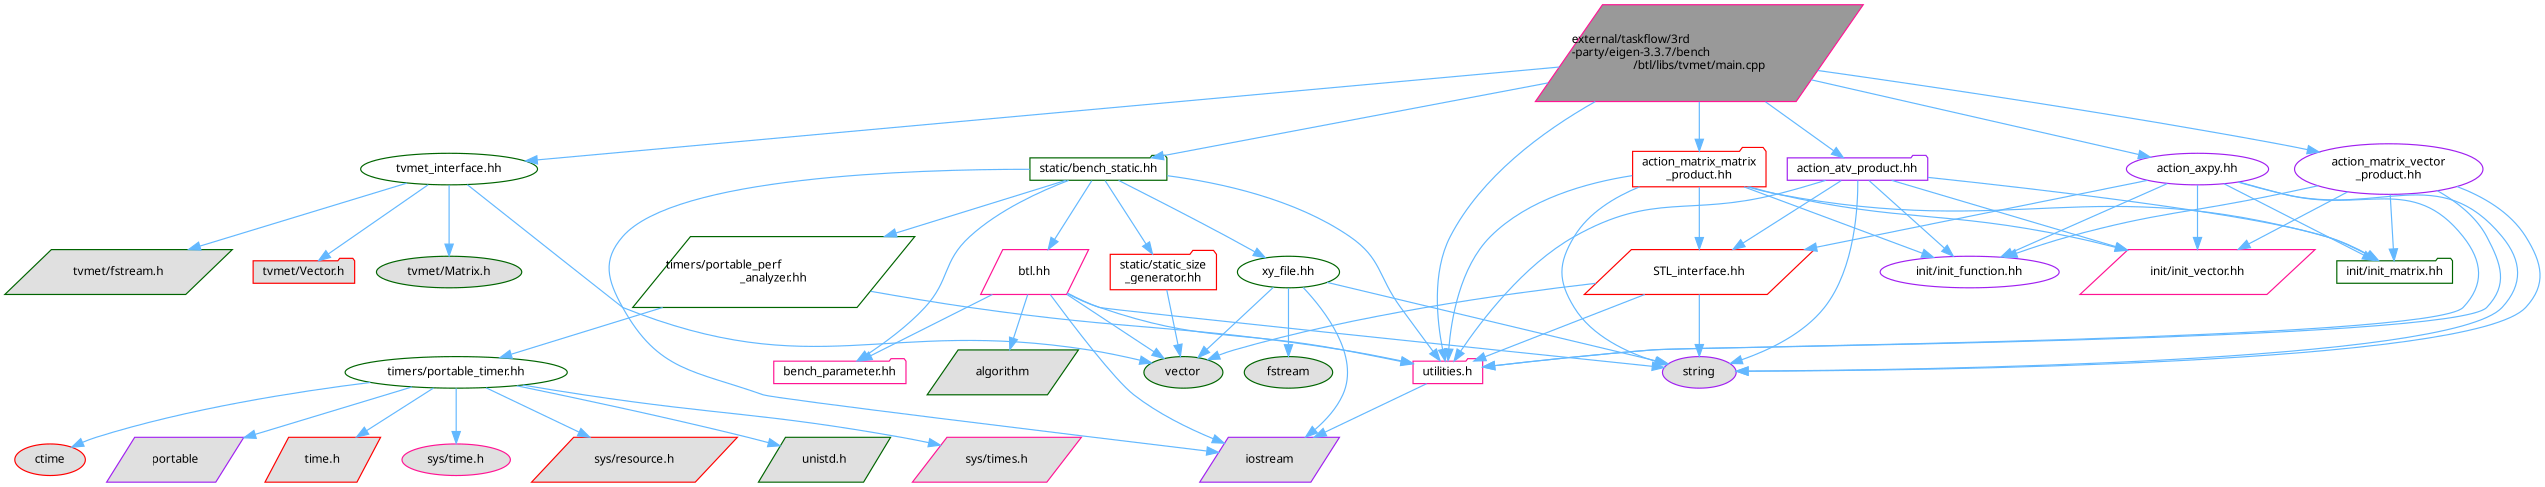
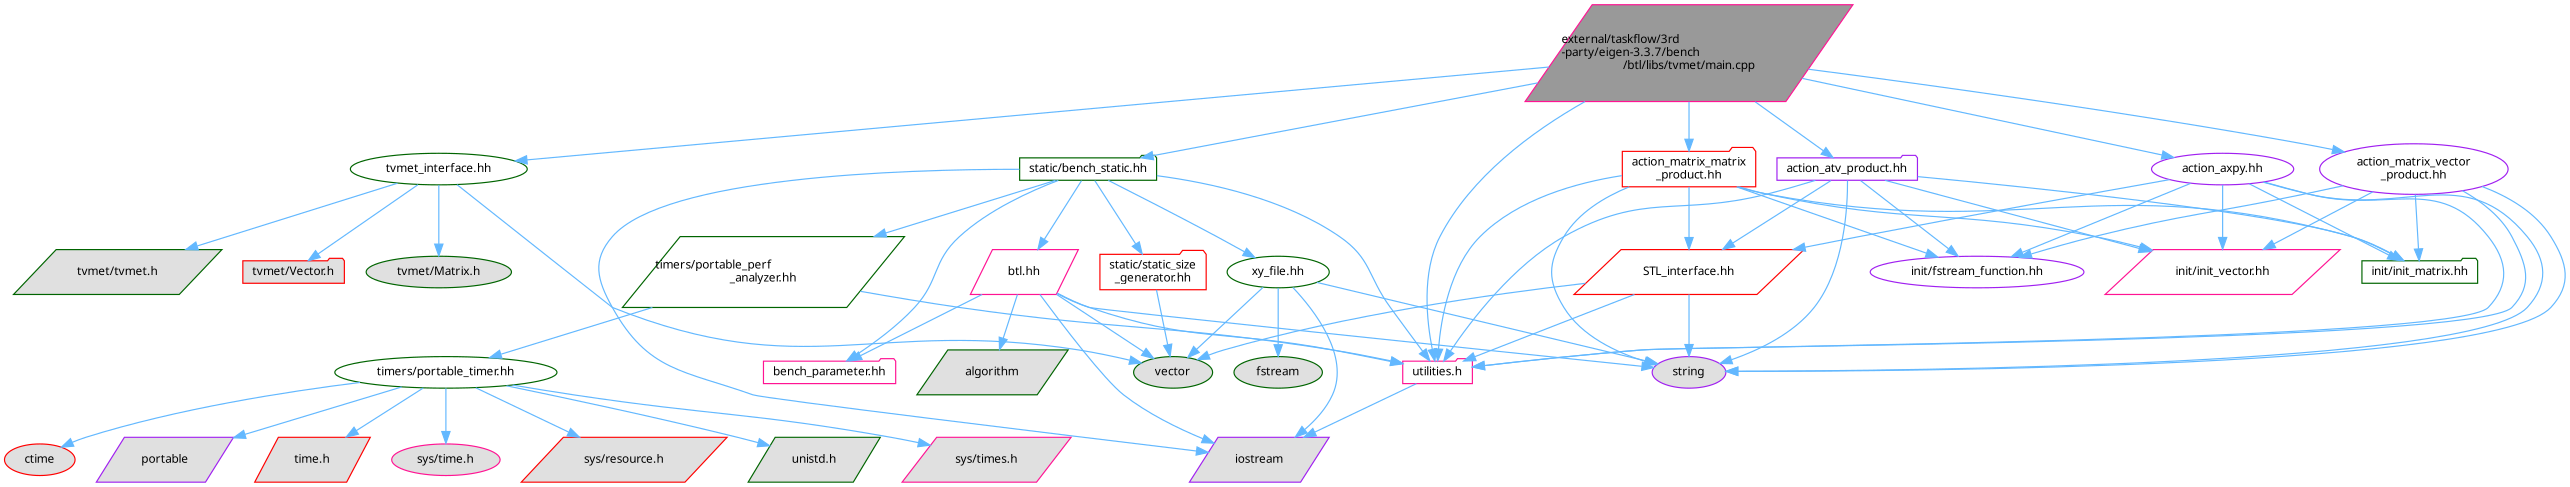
node "tvmet/fstream.h": label "tvmet/fstream.h" -> "tvmet/tvmet.h"
node "init/init_function.hh": label "init/init_function.hh" -> "init/fstream_function.hh"
